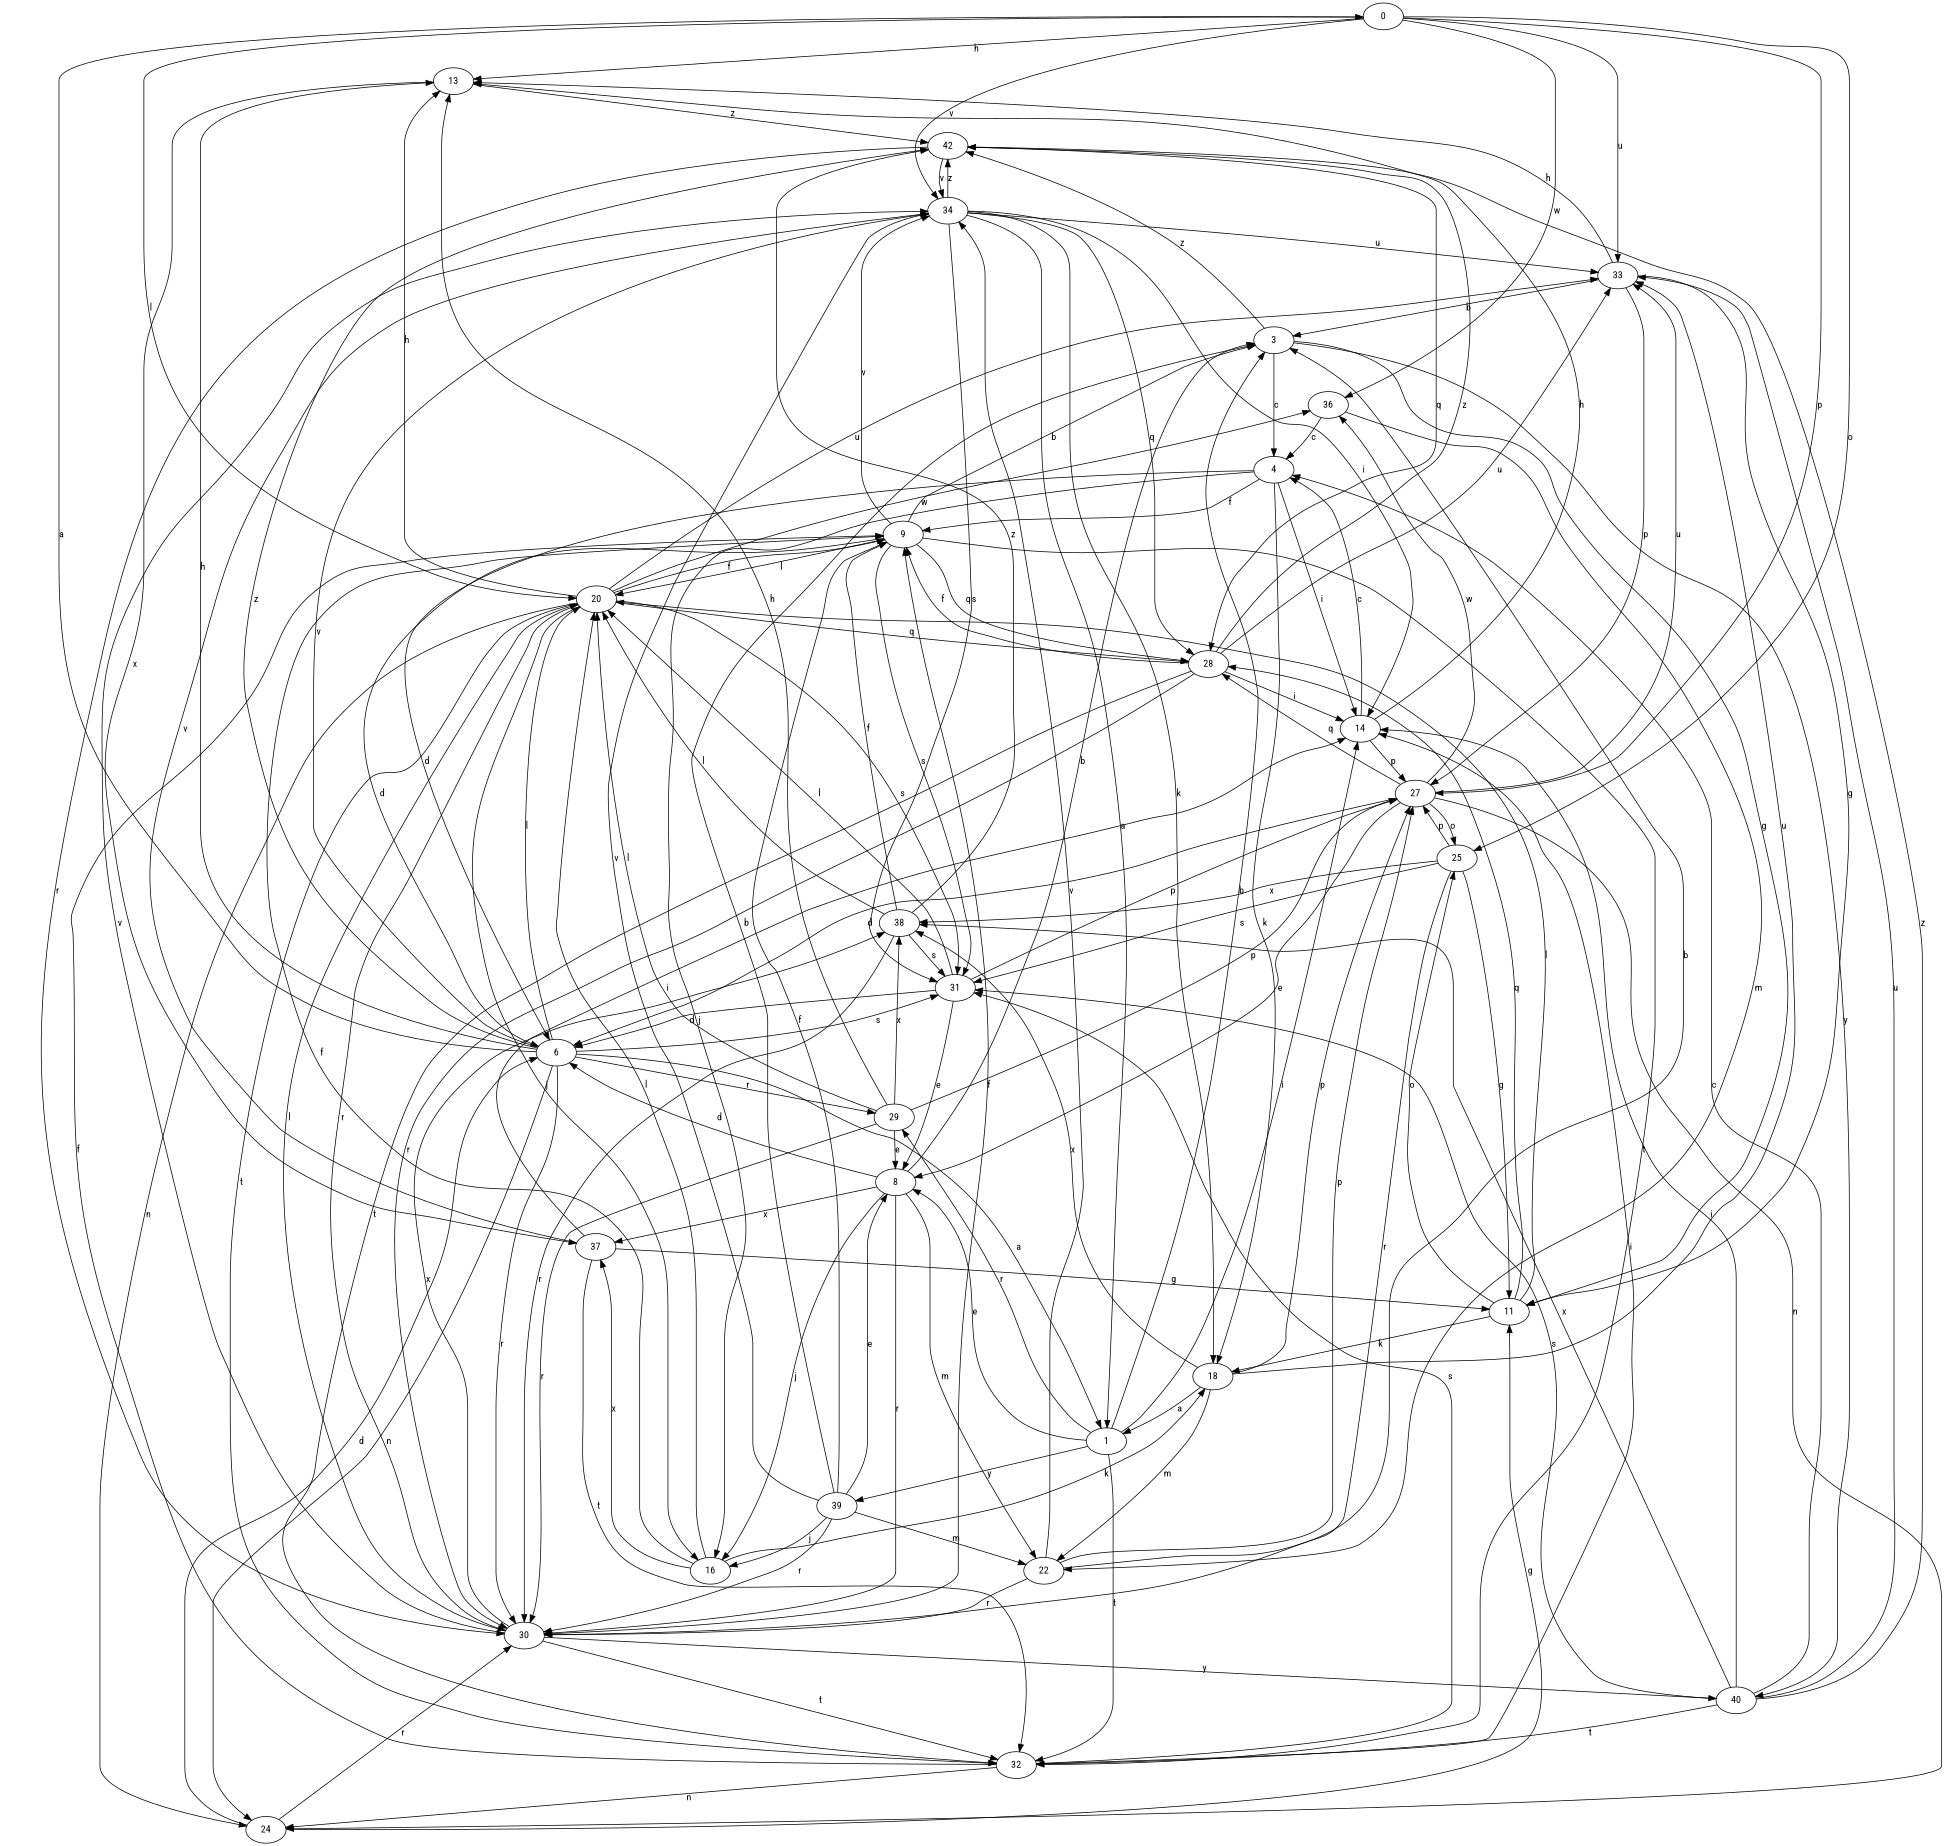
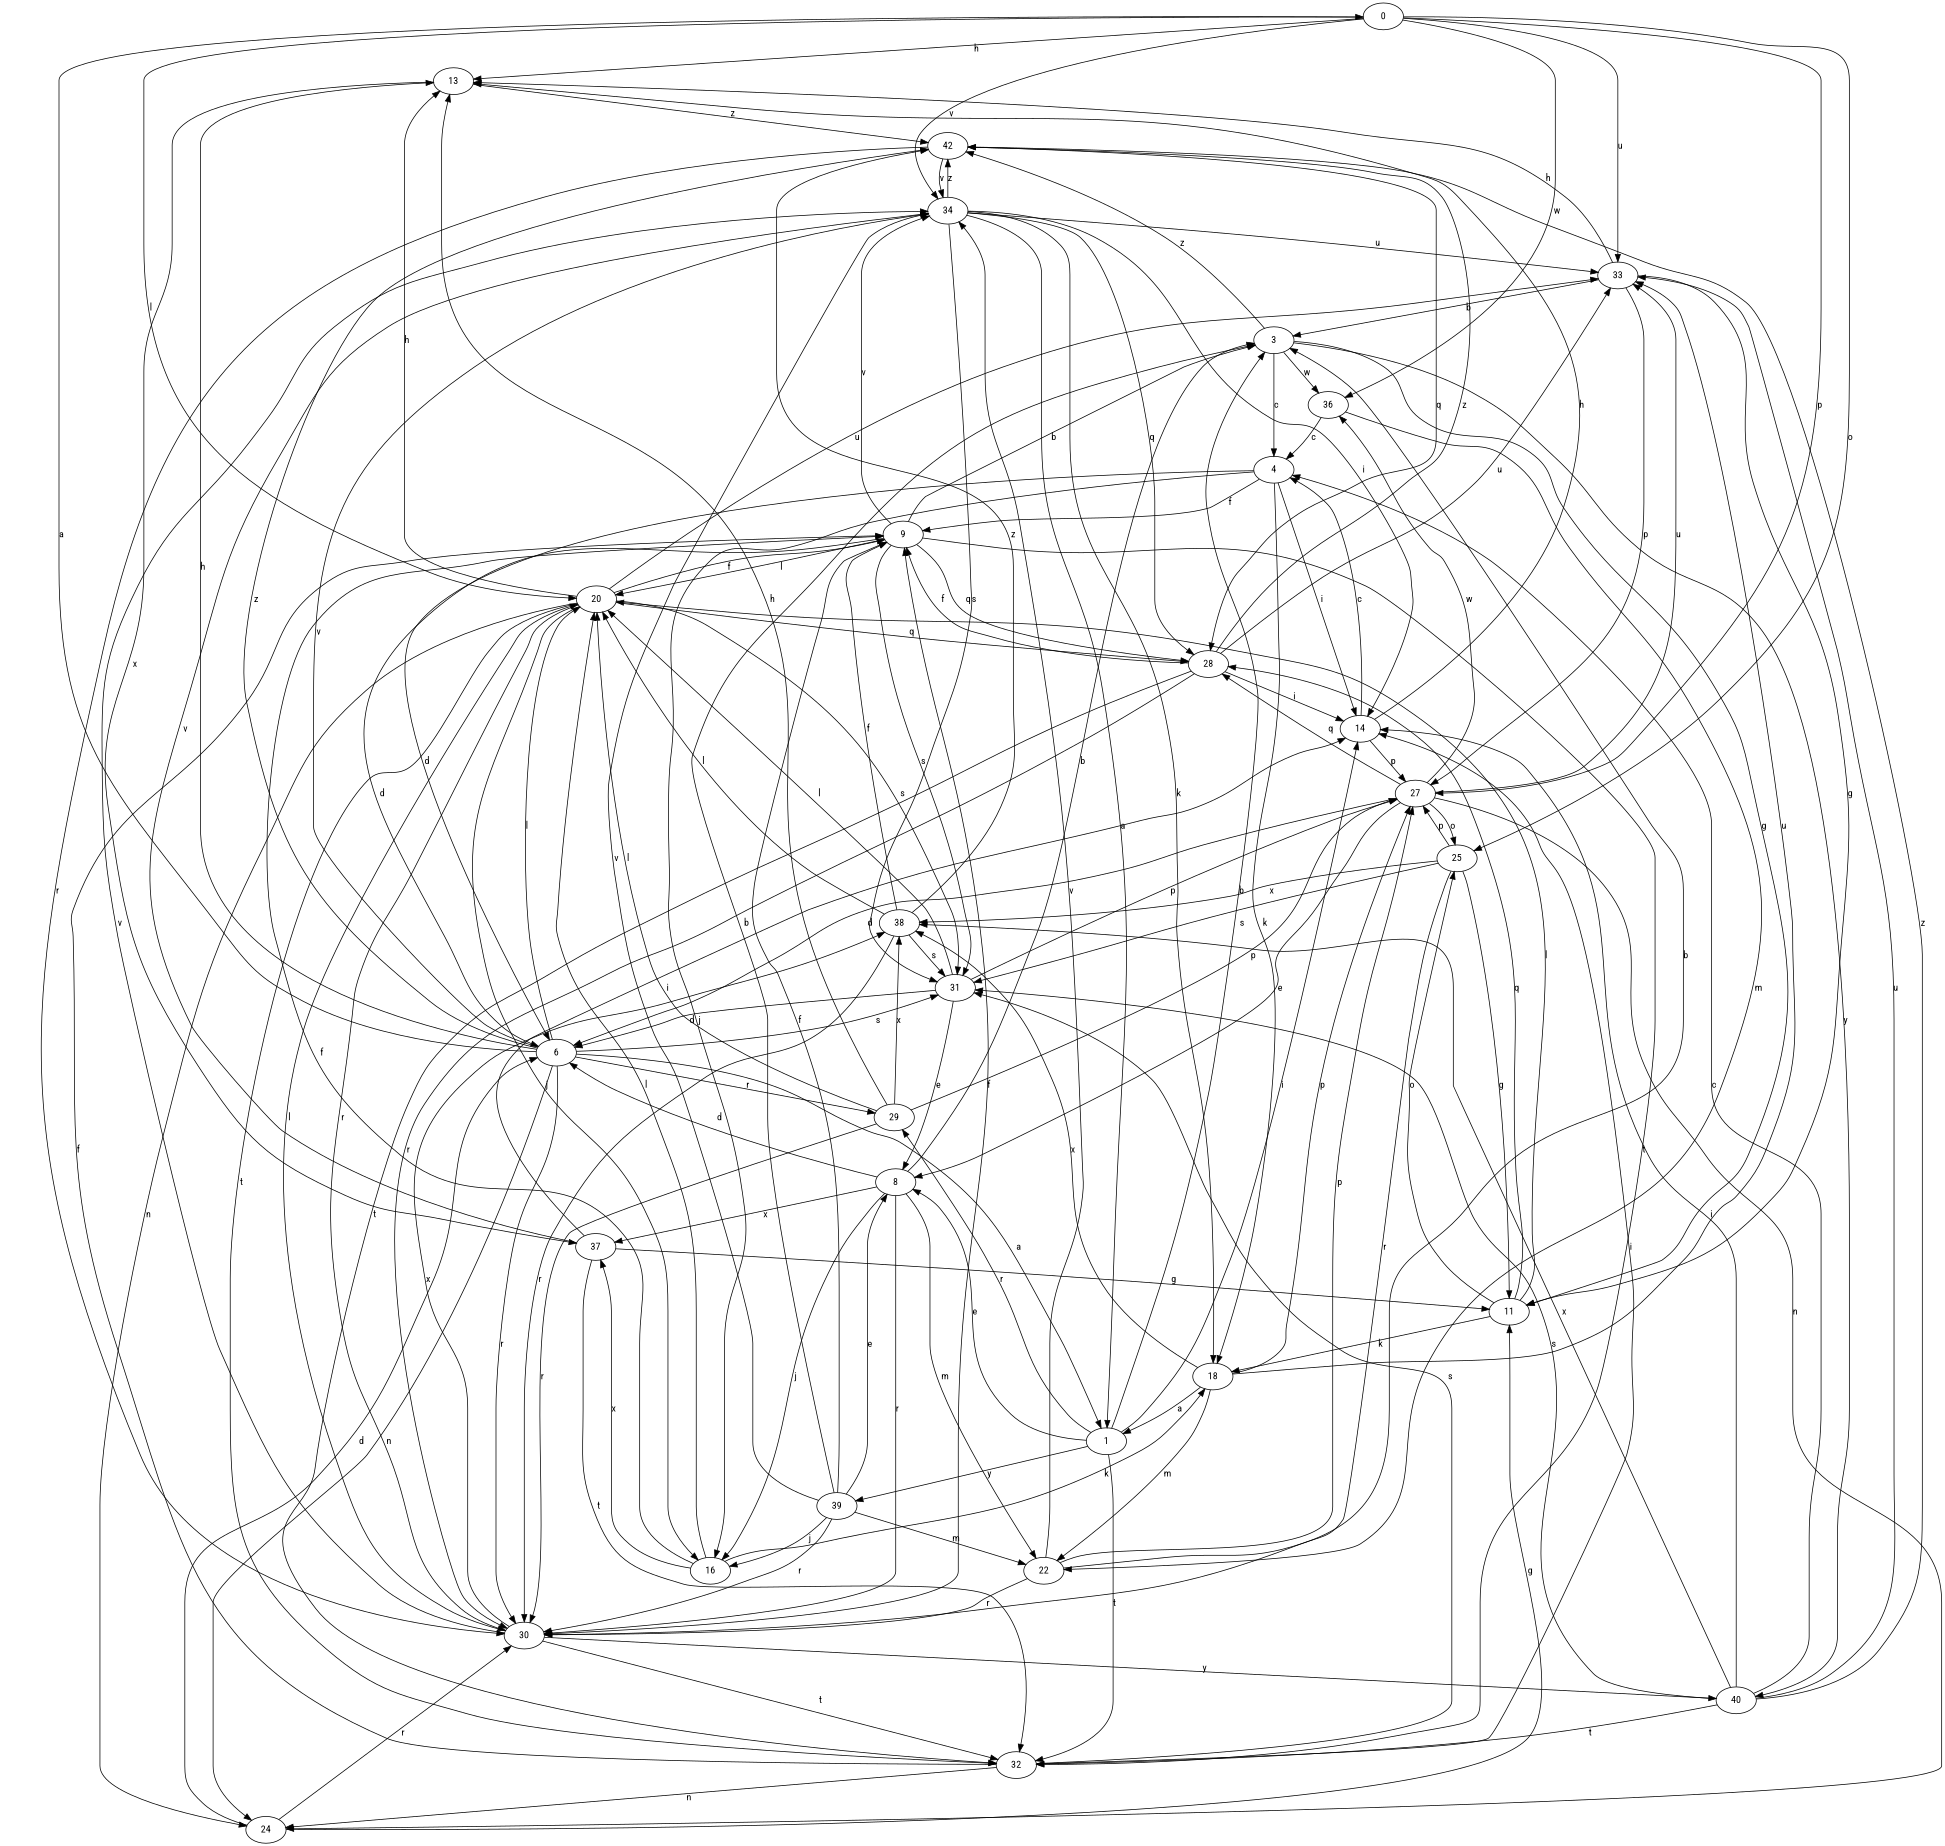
edge "20" -> "36": now "3" -> "36"
edge "29" -> "8": removed, label "e"
